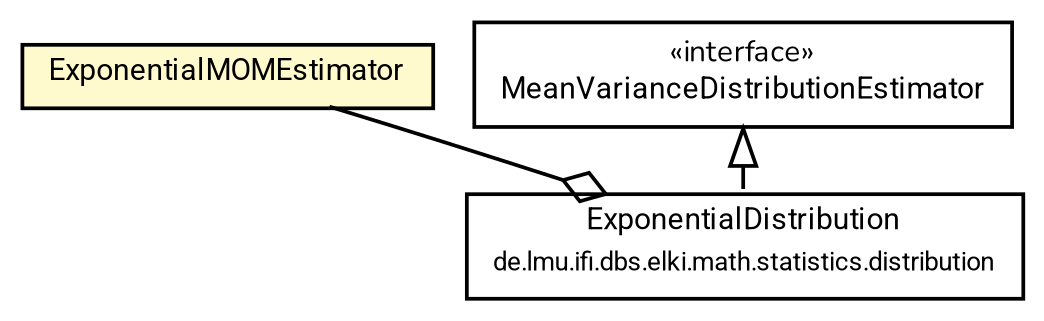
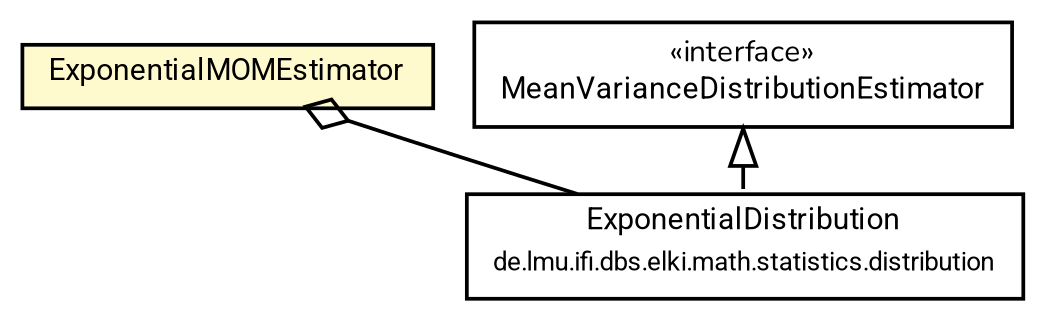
edge "ExponentialMOMEstimator" -> "ExponentialDistribution": reversed
